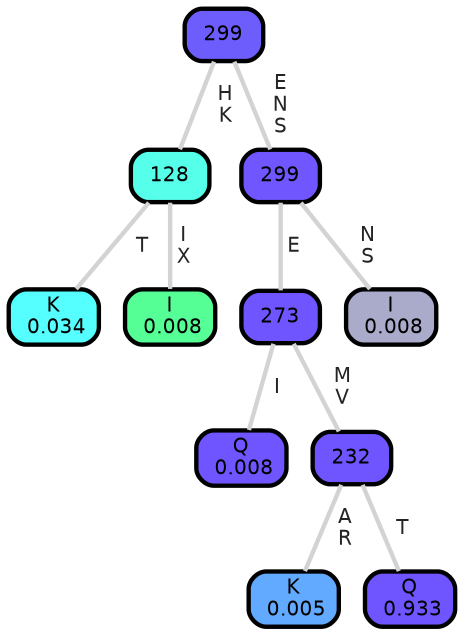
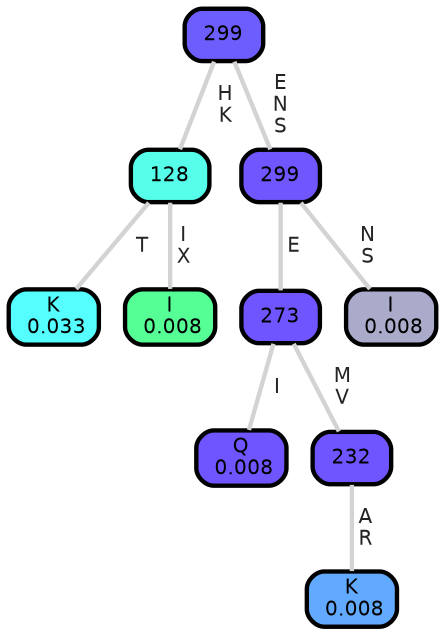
node "K 0.034": label "K 0.034" -> "K 0.033"
node "K 0.005": label "K 0.005" -> "K 0.008"
node "Q 0.933": removed
